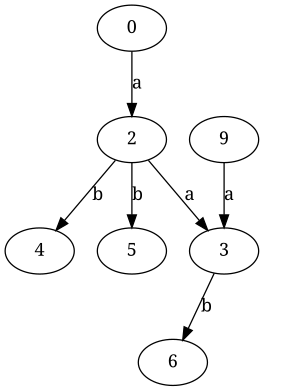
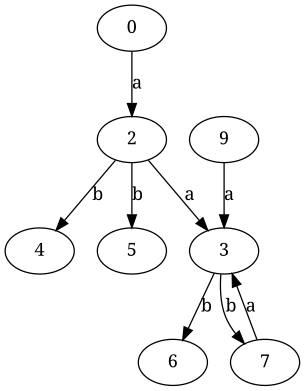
node "7": added
